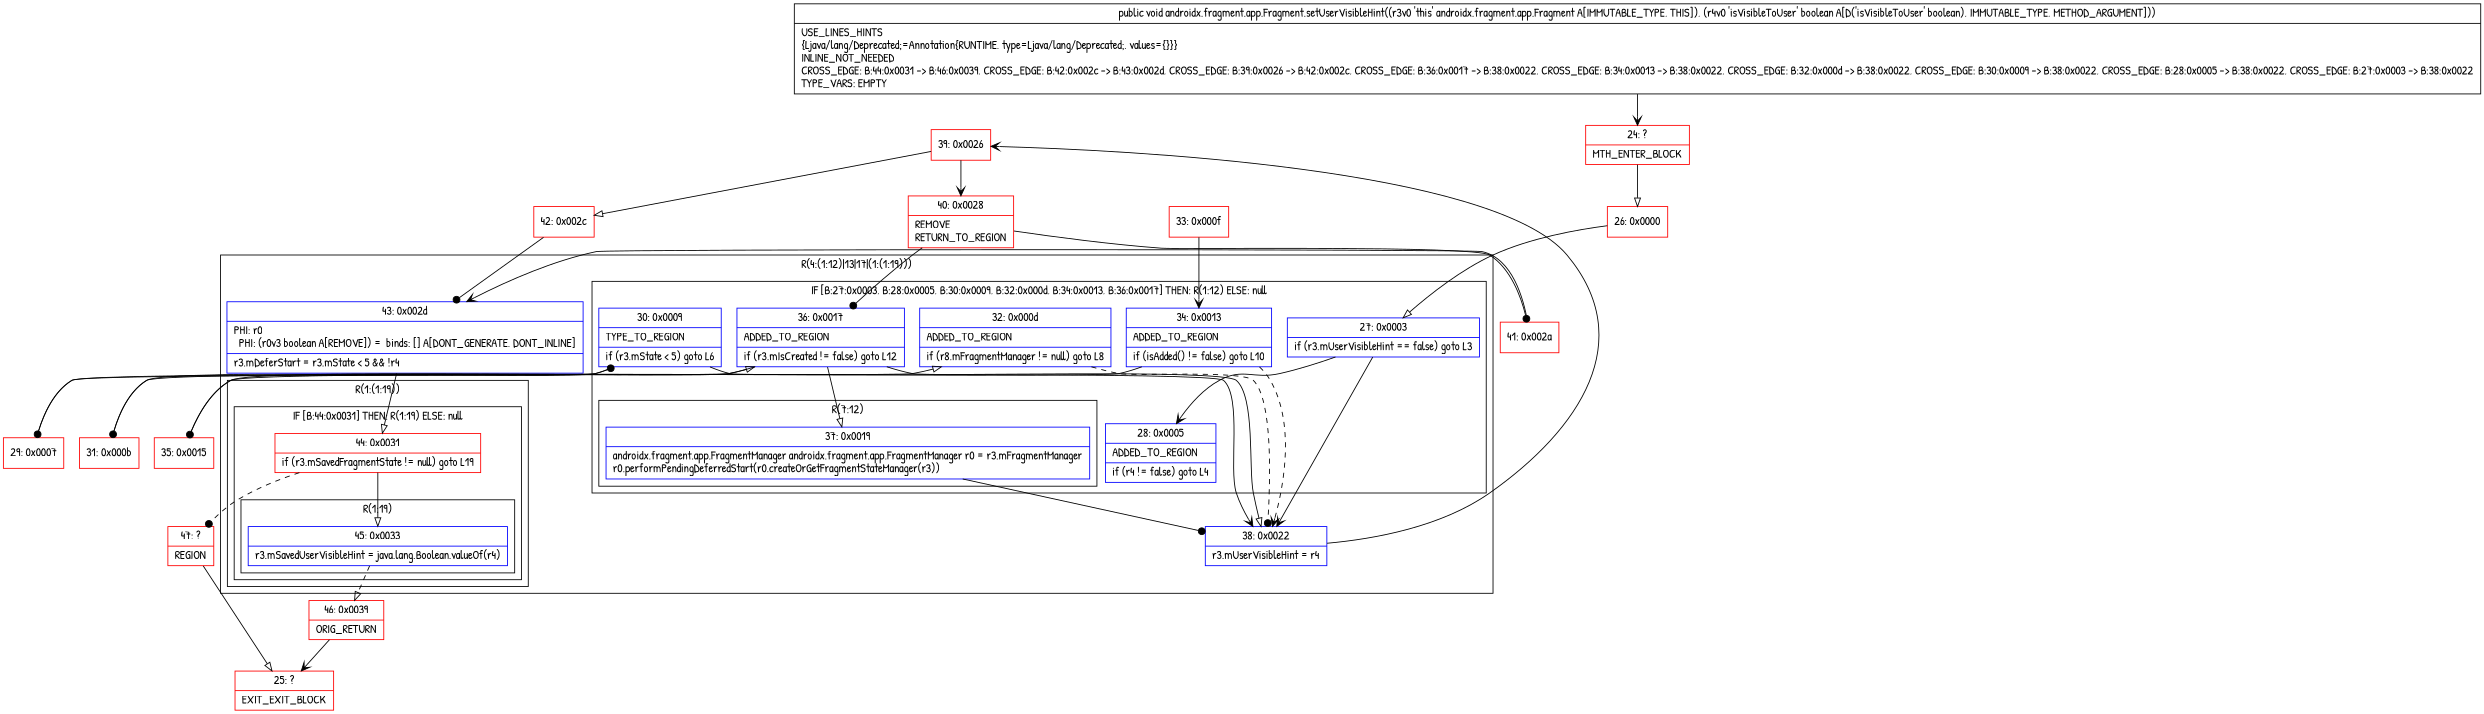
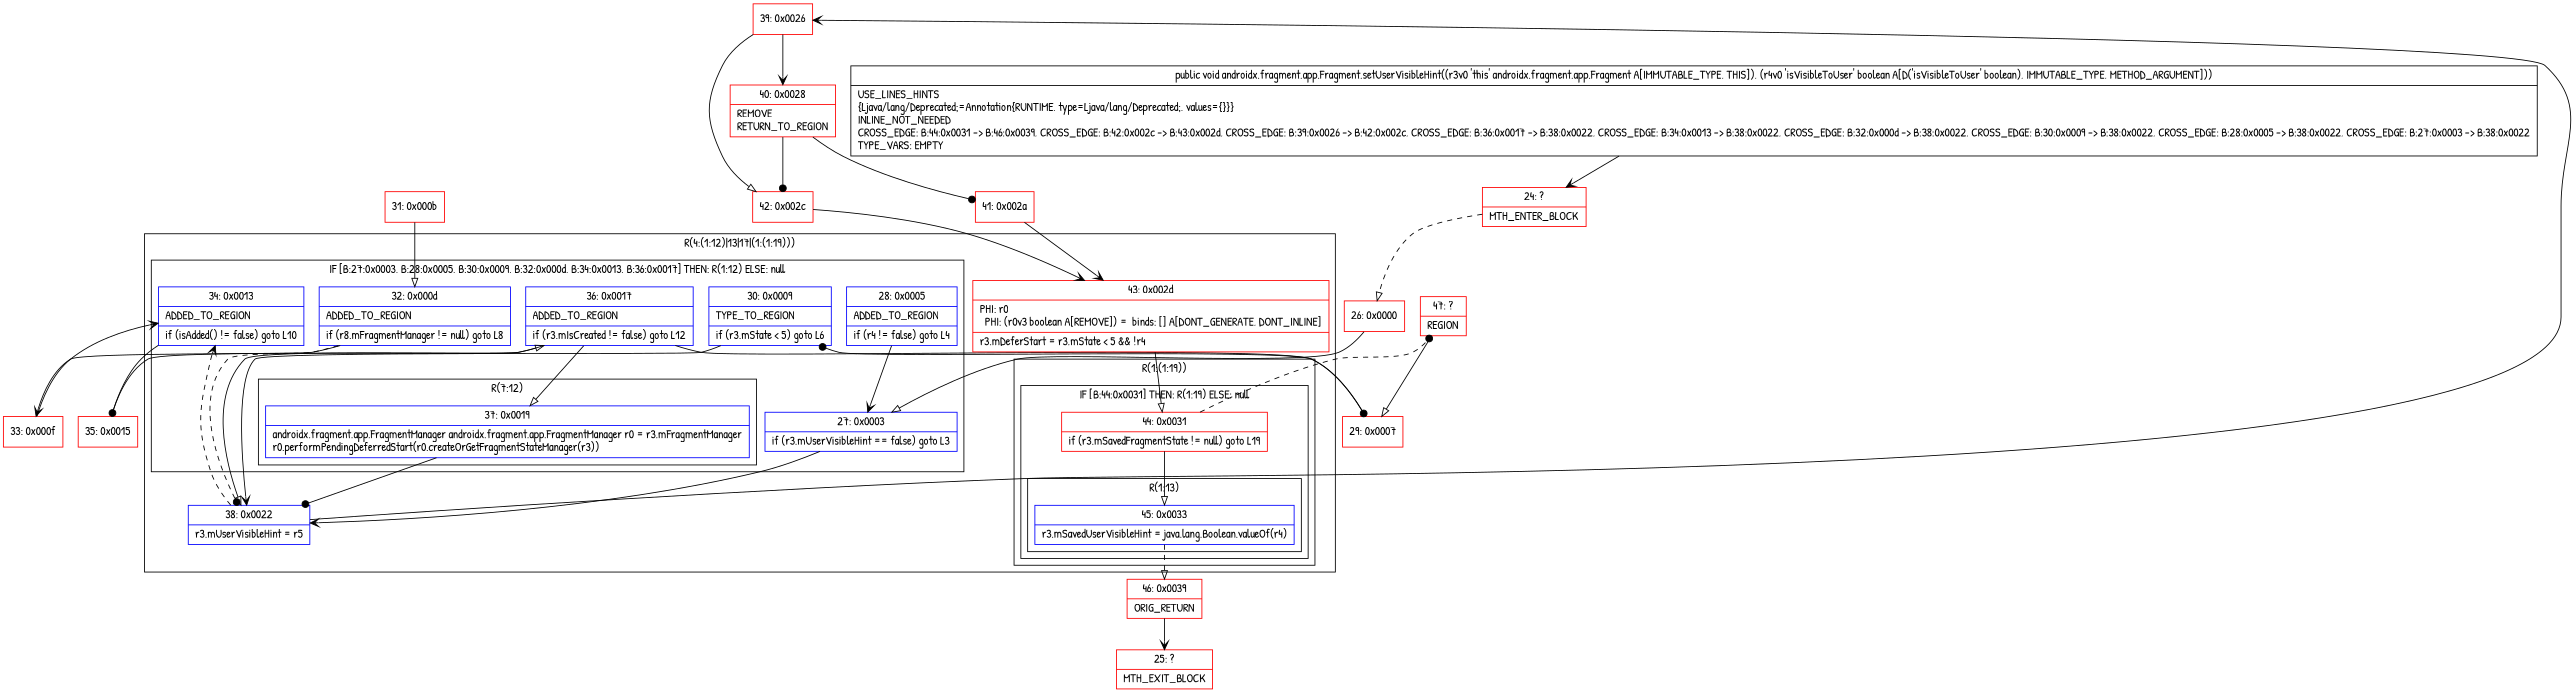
edge "24: ?" -> "26: 0x0000": style solid -> dashed
edge "42: 0x002c" -> "43: 0x002d": arrowhead dot -> vee
edge "40: 0x0028" -> "36: 0x0017": now "40: 0x0028" -> "42: 0x002c"
node "43: 0x002d": color blue -> red
edge "32: 0x000d" -> "33: 0x000f": added
edge "30: 0x0009" -> "31: 0x000b": removed
edge "27: 0x0003" -> "28: 0x0005": reversed
edge "34: 0x0013" -> "38: 0x0022": reversed
cluster "R(1:19)": label "R(1:19)" -> "R(1:13)"
node "38: 0x0022": text "r3.mUserVisibleHint = r4" -> "r3.mUserVisibleHint = r5"
edge "47: ?" -> "25: ?": now "47: ?" -> "29: 0x0007"
node "25: ?": text "EXIT_EXIT_BLOCK" -> "MTH_EXIT_BLOCK"
